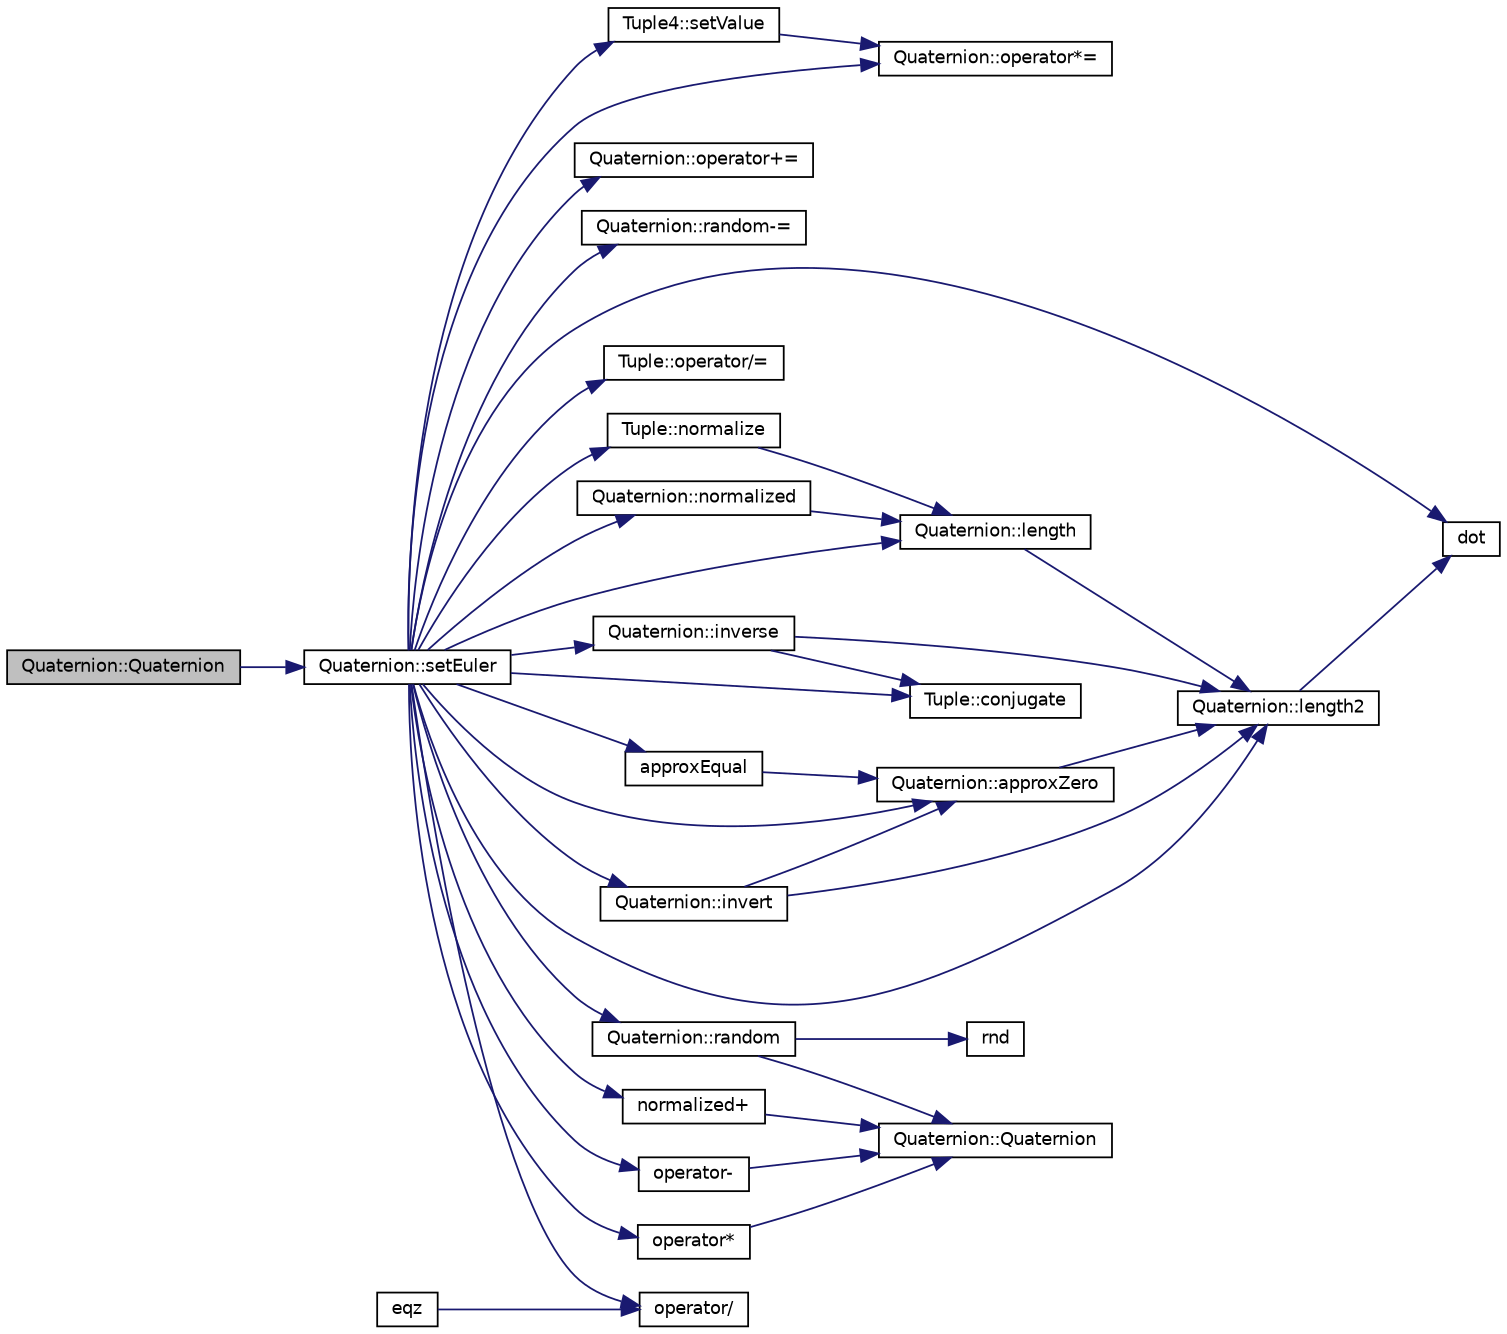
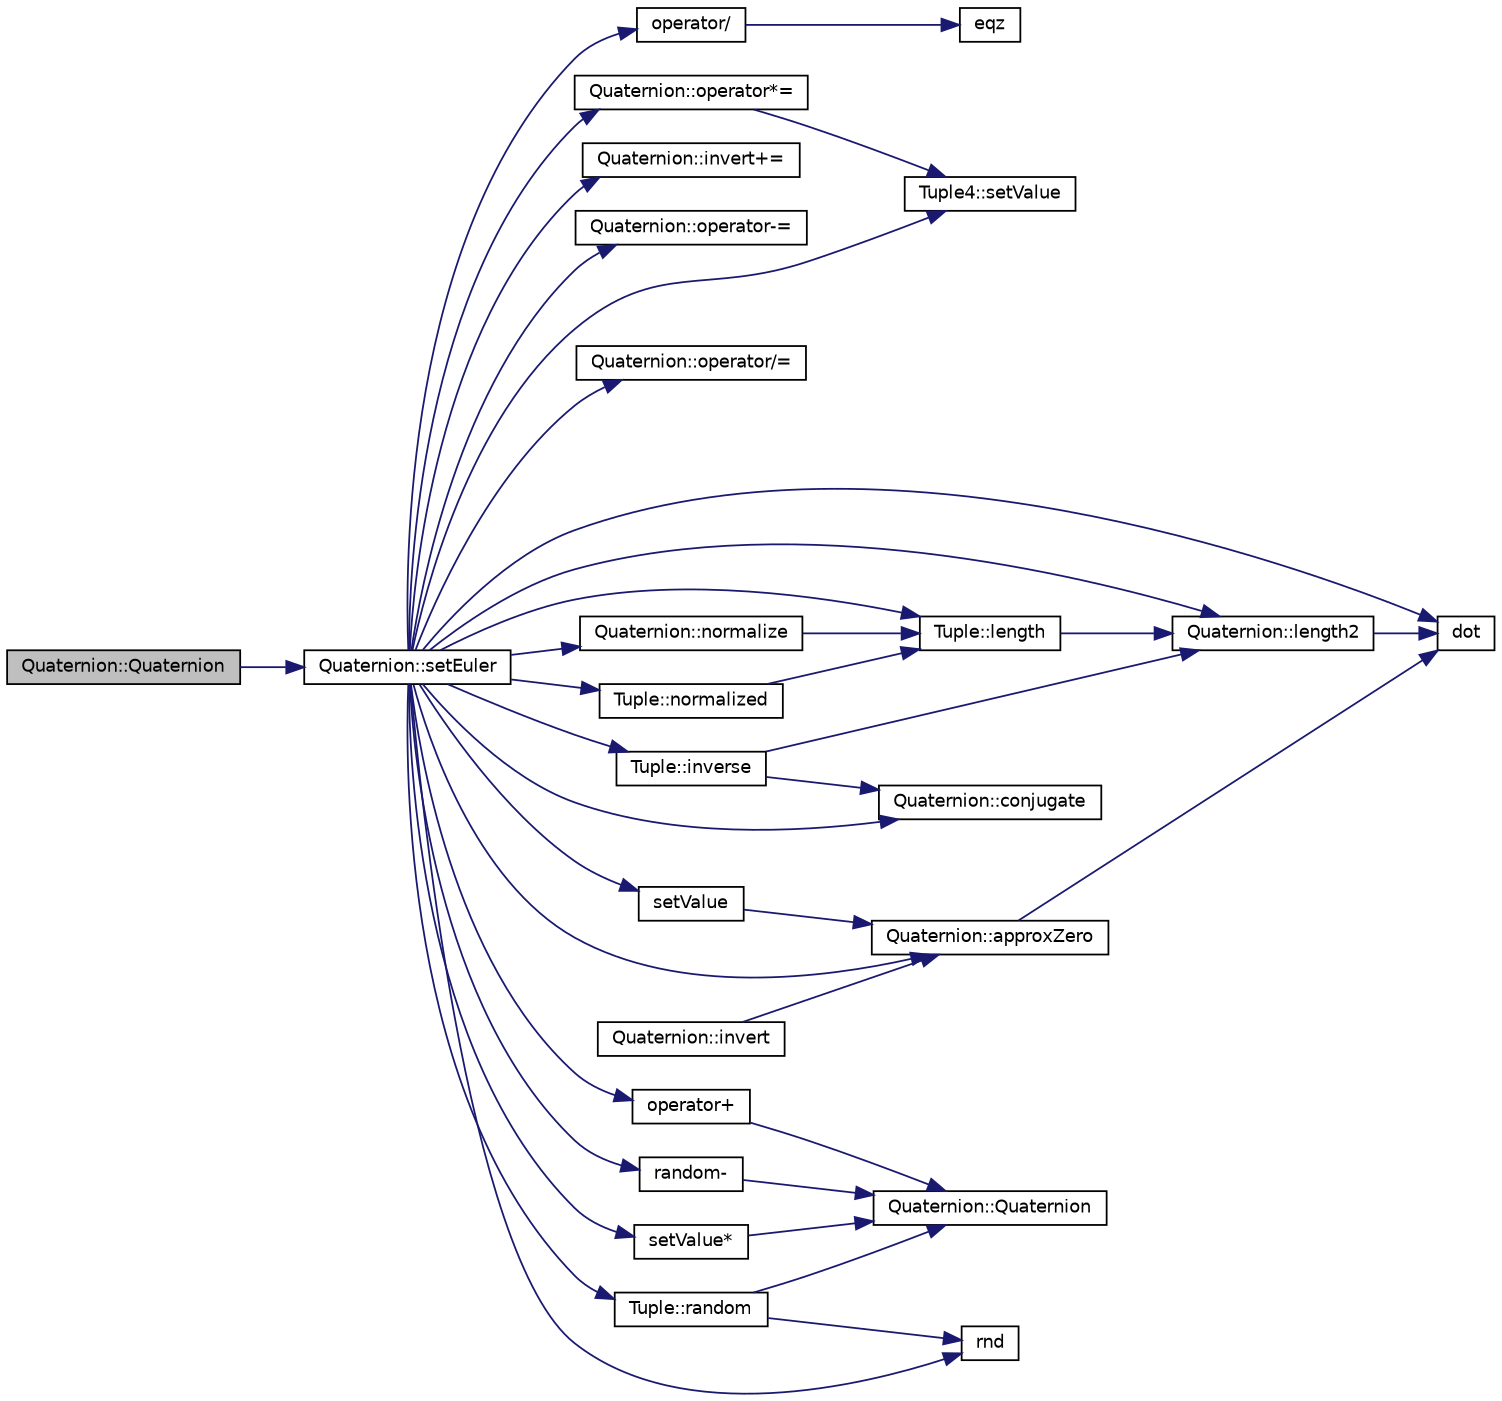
edge "Tuple4::setValue" -> "Quaternion::operator*=": reversed
node "Quaternion::operator+=": label "Quaternion::operator+=" -> "Quaternion::invert+="
node "Quaternion::random-=": label "Quaternion::random-=" -> "Quaternion::operator-="
node "Tuple::operator/=": label "Tuple::operator/=" -> "Quaternion::operator/="
node "Tuple::normalize": label "Tuple::normalize" -> "Quaternion::normalize"
node "Quaternion::normalized": label "Quaternion::normalized" -> "Tuple::normalized"
node "Quaternion::length": label "Quaternion::length" -> "Tuple::length"
node "Quaternion::inverse": label "Quaternion::inverse" -> "Tuple::inverse"
node "Tuple::conjugate": label "Tuple::conjugate" -> "Quaternion::conjugate"
edge "Quaternion::approxZero" -> "Quaternion::length2": now "Quaternion::approxZero" -> "dot"
node "approxEqual": label "approxEqual" -> "setValue"
edge "Quaternion::setEuler" -> "Quaternion::invert": now "Quaternion::setEuler" -> "rnd"
edge "Quaternion::invert" -> "Quaternion::length2": removed
node "Quaternion::random": label "Quaternion::random" -> "Tuple::random"
node "normalized+": label "normalized+" -> "operator+"
node "operator-": label "operator-" -> "random-"
node "operator*": label "operator*" -> "setValue*"
edge "eqz" -> "operator/": reversed
